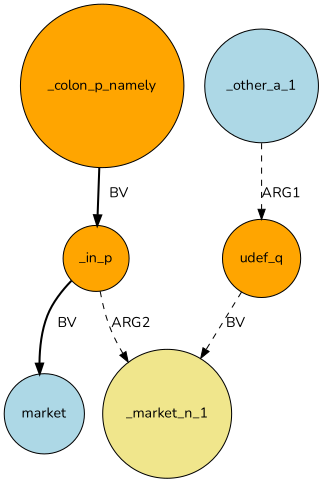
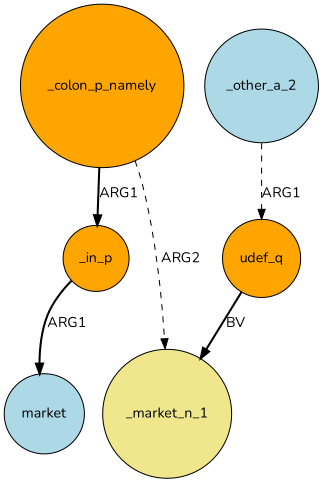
node "_other_a_1": label "_other_a_1" -> "_other_a_2"
edge "_colon_p_namely" -> "_in_p": label "BV" -> "ARG1"
edge "udef_q" -> "_market_n_1": style dashed -> bold
edge "_in_p" -> "market": label "BV" -> "ARG1"
edge "_in_p" -> "_market_n_1": now "_colon_p_namely" -> "_market_n_1"
